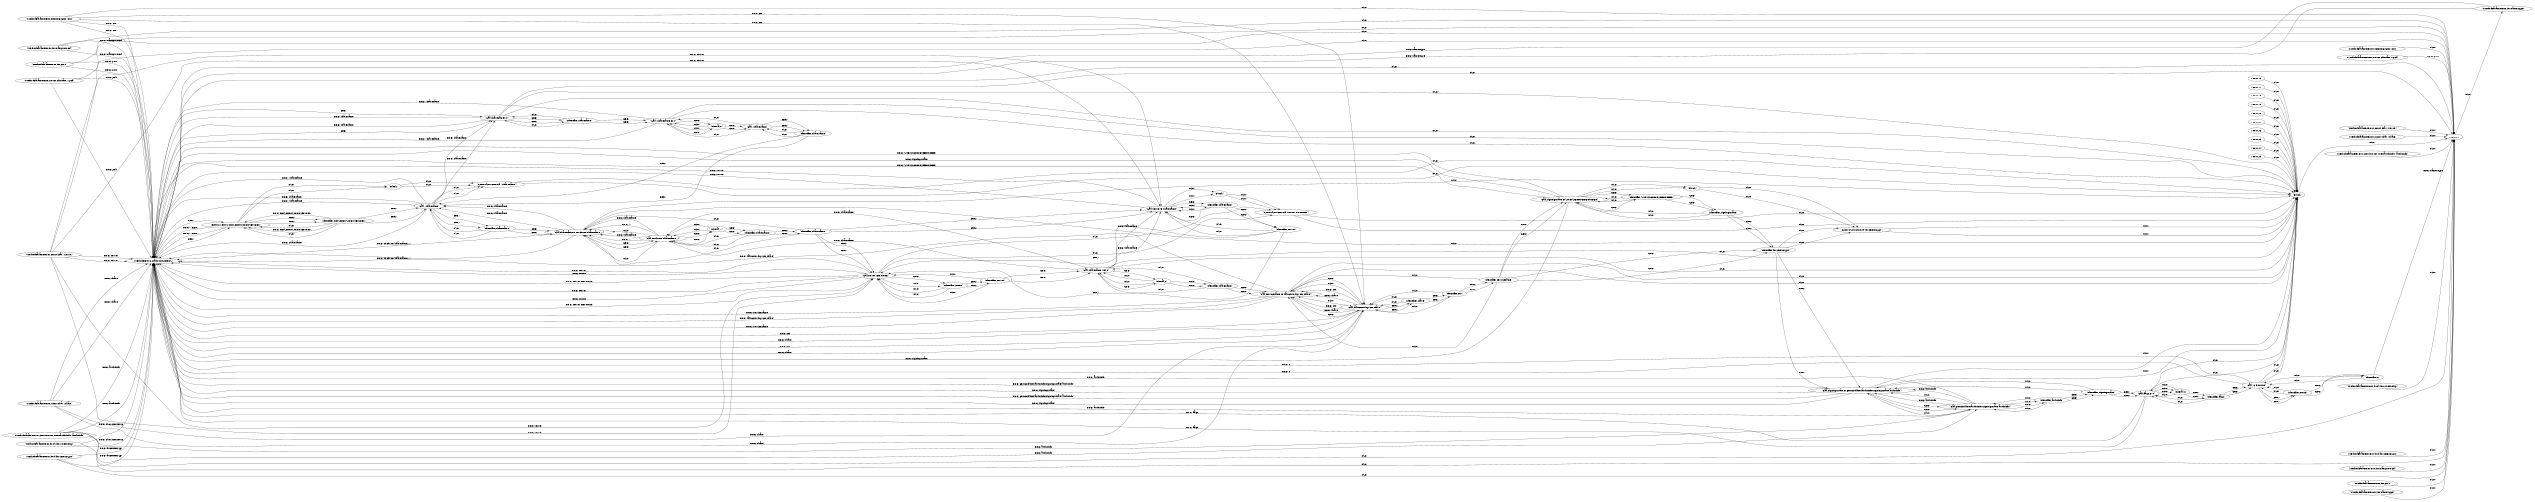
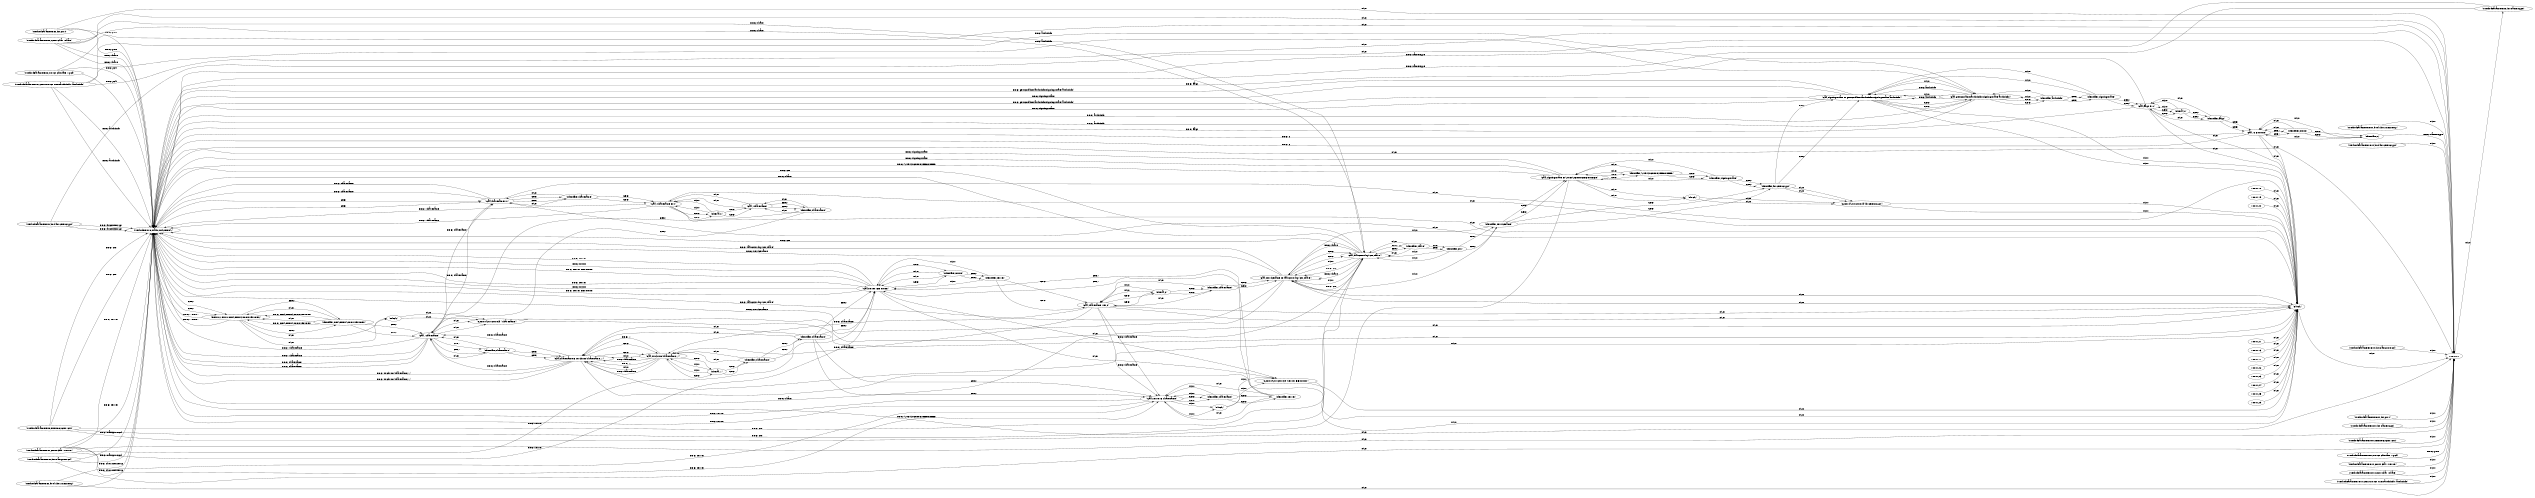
edge "(Call,sharename++)" -> "1000101": now "(MethodParameterIn,const char *share)" -> "1000101"
node "1000125": added
